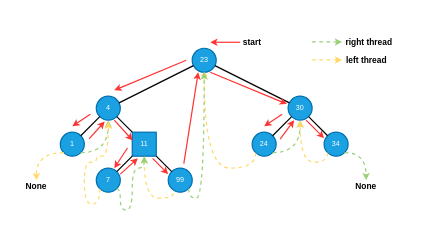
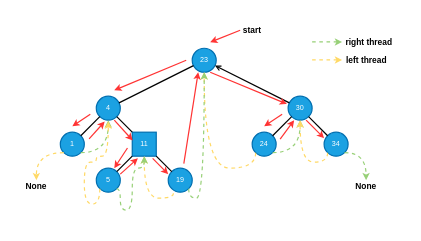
node "start": moved (252, 42) -> (252, 30)
edge "23" -- "30": arrowhead none -> open
edge "24" -> "23": arrowhead diamond -> classic
node "7": label "7" -> "5"
node "99": label "99" -> "19"
